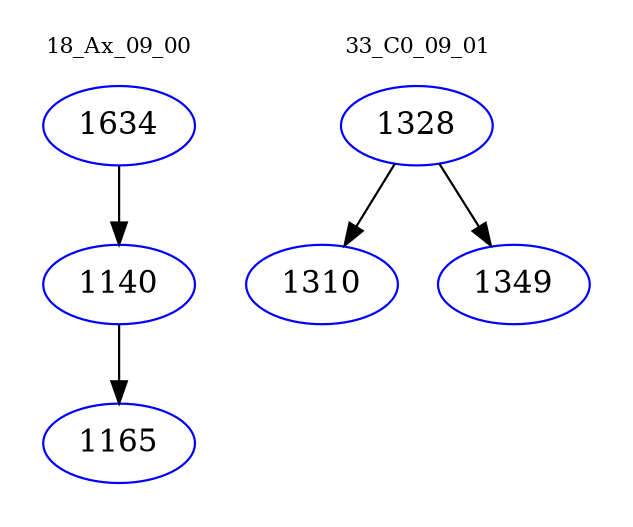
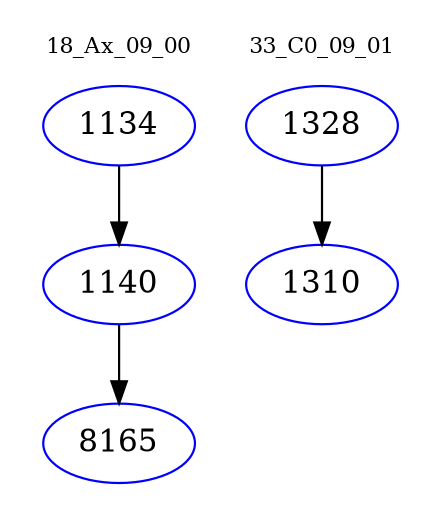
node "1634": label "1634" -> "1134"
node "1349": removed
node "1165": label "1165" -> "8165"
